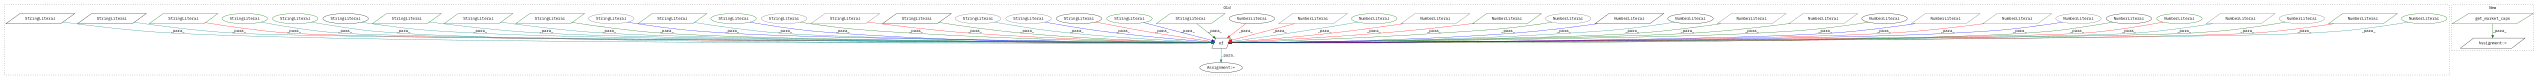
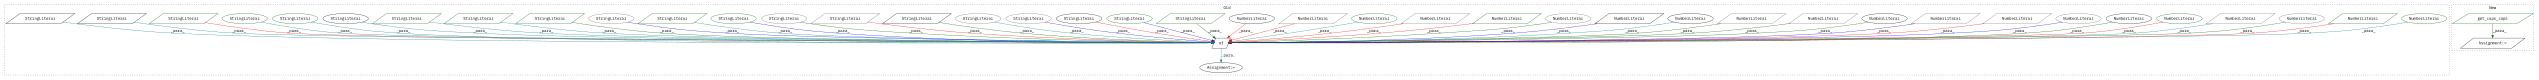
node "get_market_caps": label "get_market_caps" -> "get_caps_caps"
